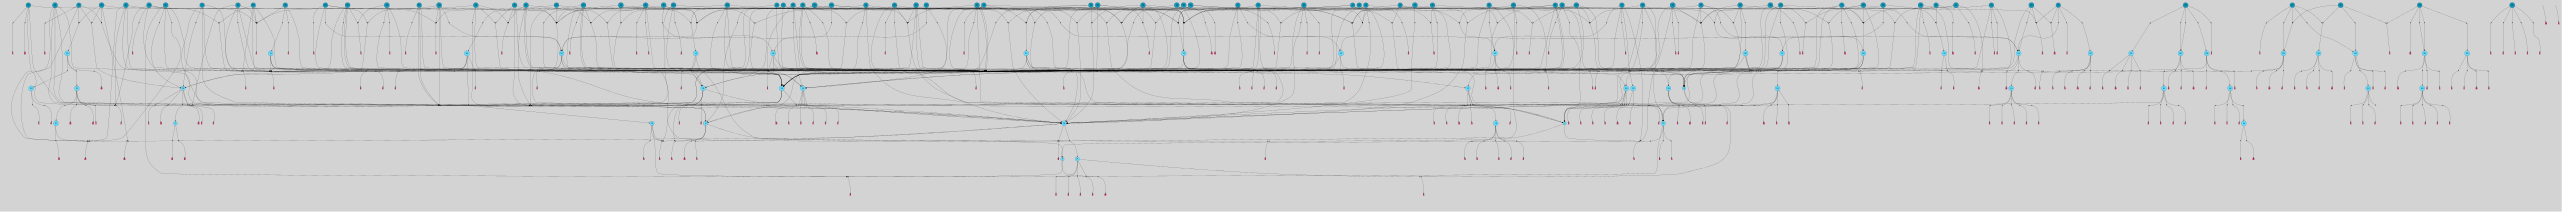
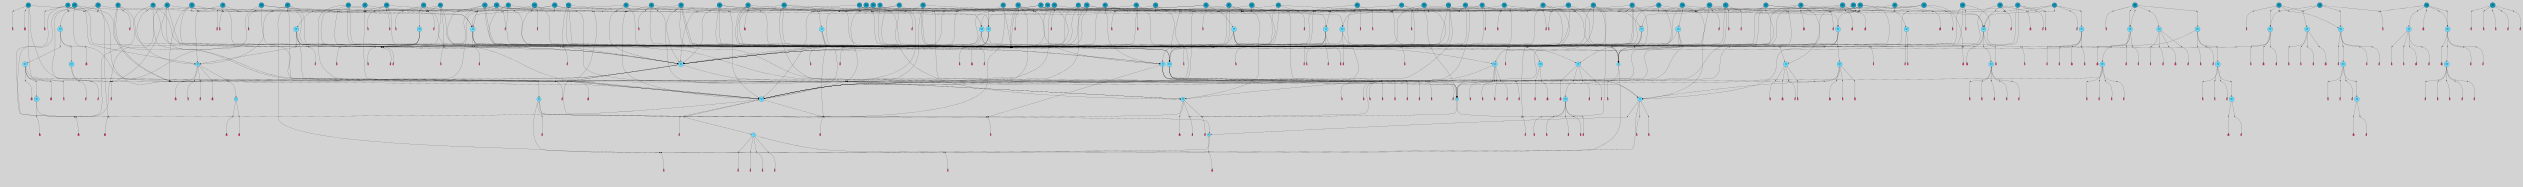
node "T819": added
